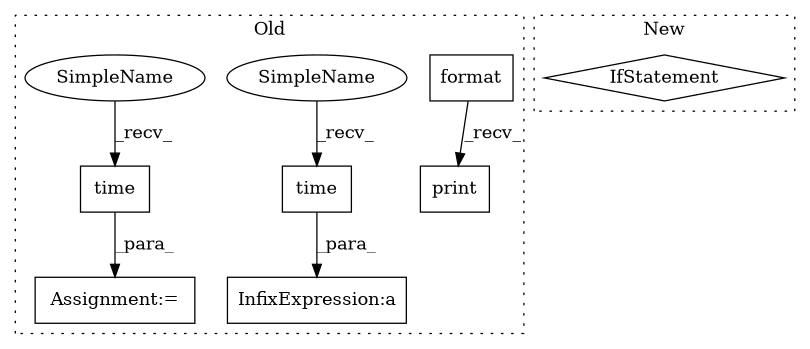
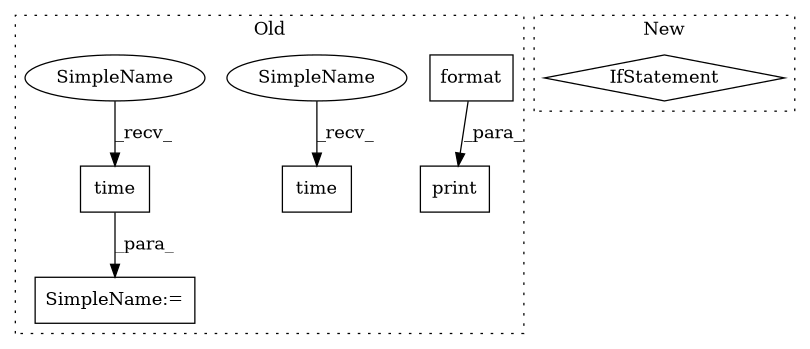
edge "format" -> "print": label "_recv_" -> "_para_"
node "Assignment:=": label "Assignment:=" -> "SimpleName:="
node "InfixExpression:a": removed
